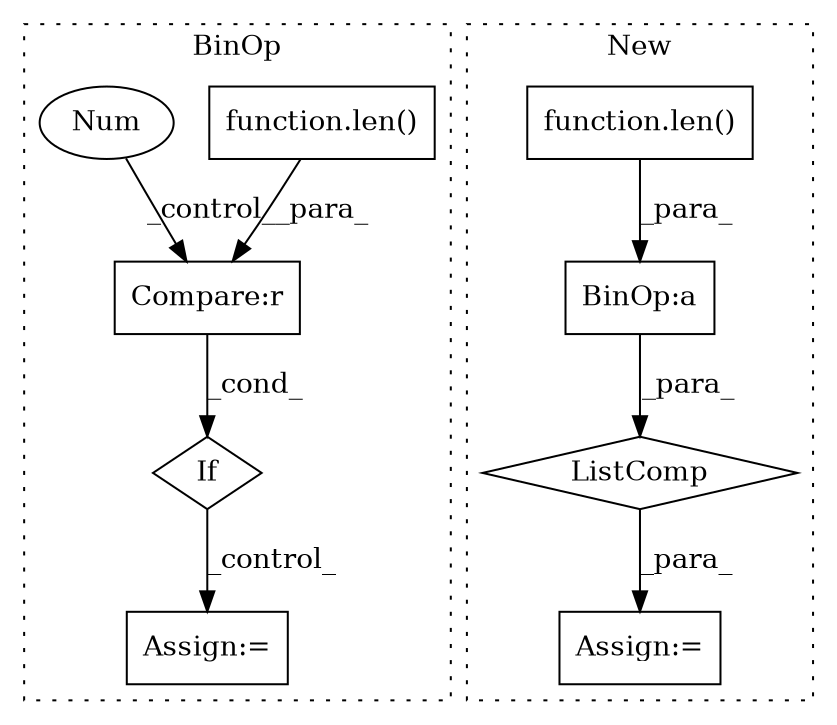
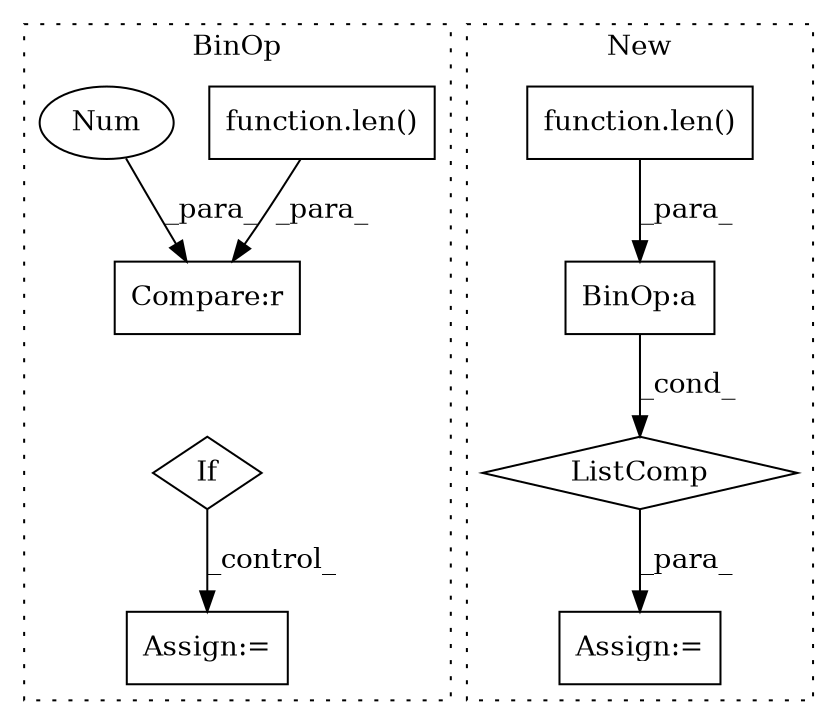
edge "Num" -> "Compare:r": label "_control_" -> "_para_"
edge "Compare:r" -> "If": removed, label "_cond_"
edge "BinOp:a" -> "ListComp": label "_para_" -> "_cond_"
